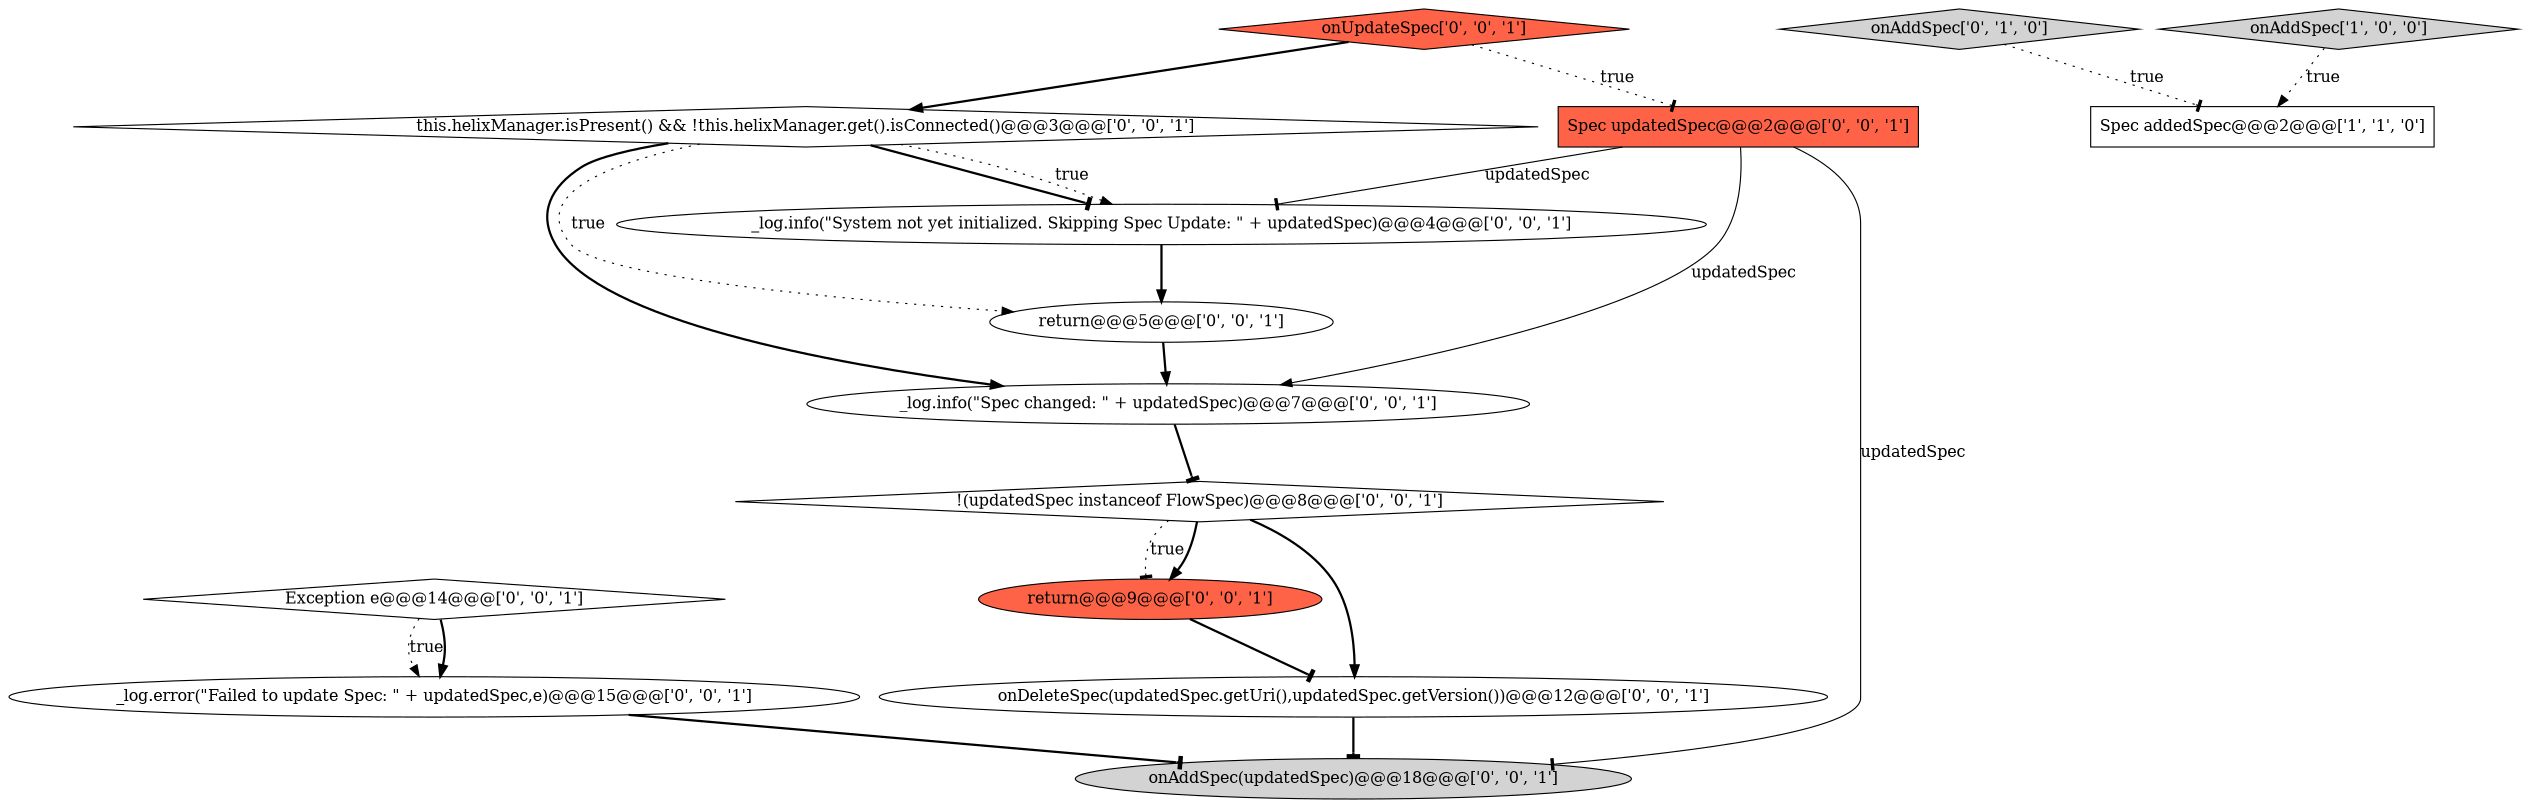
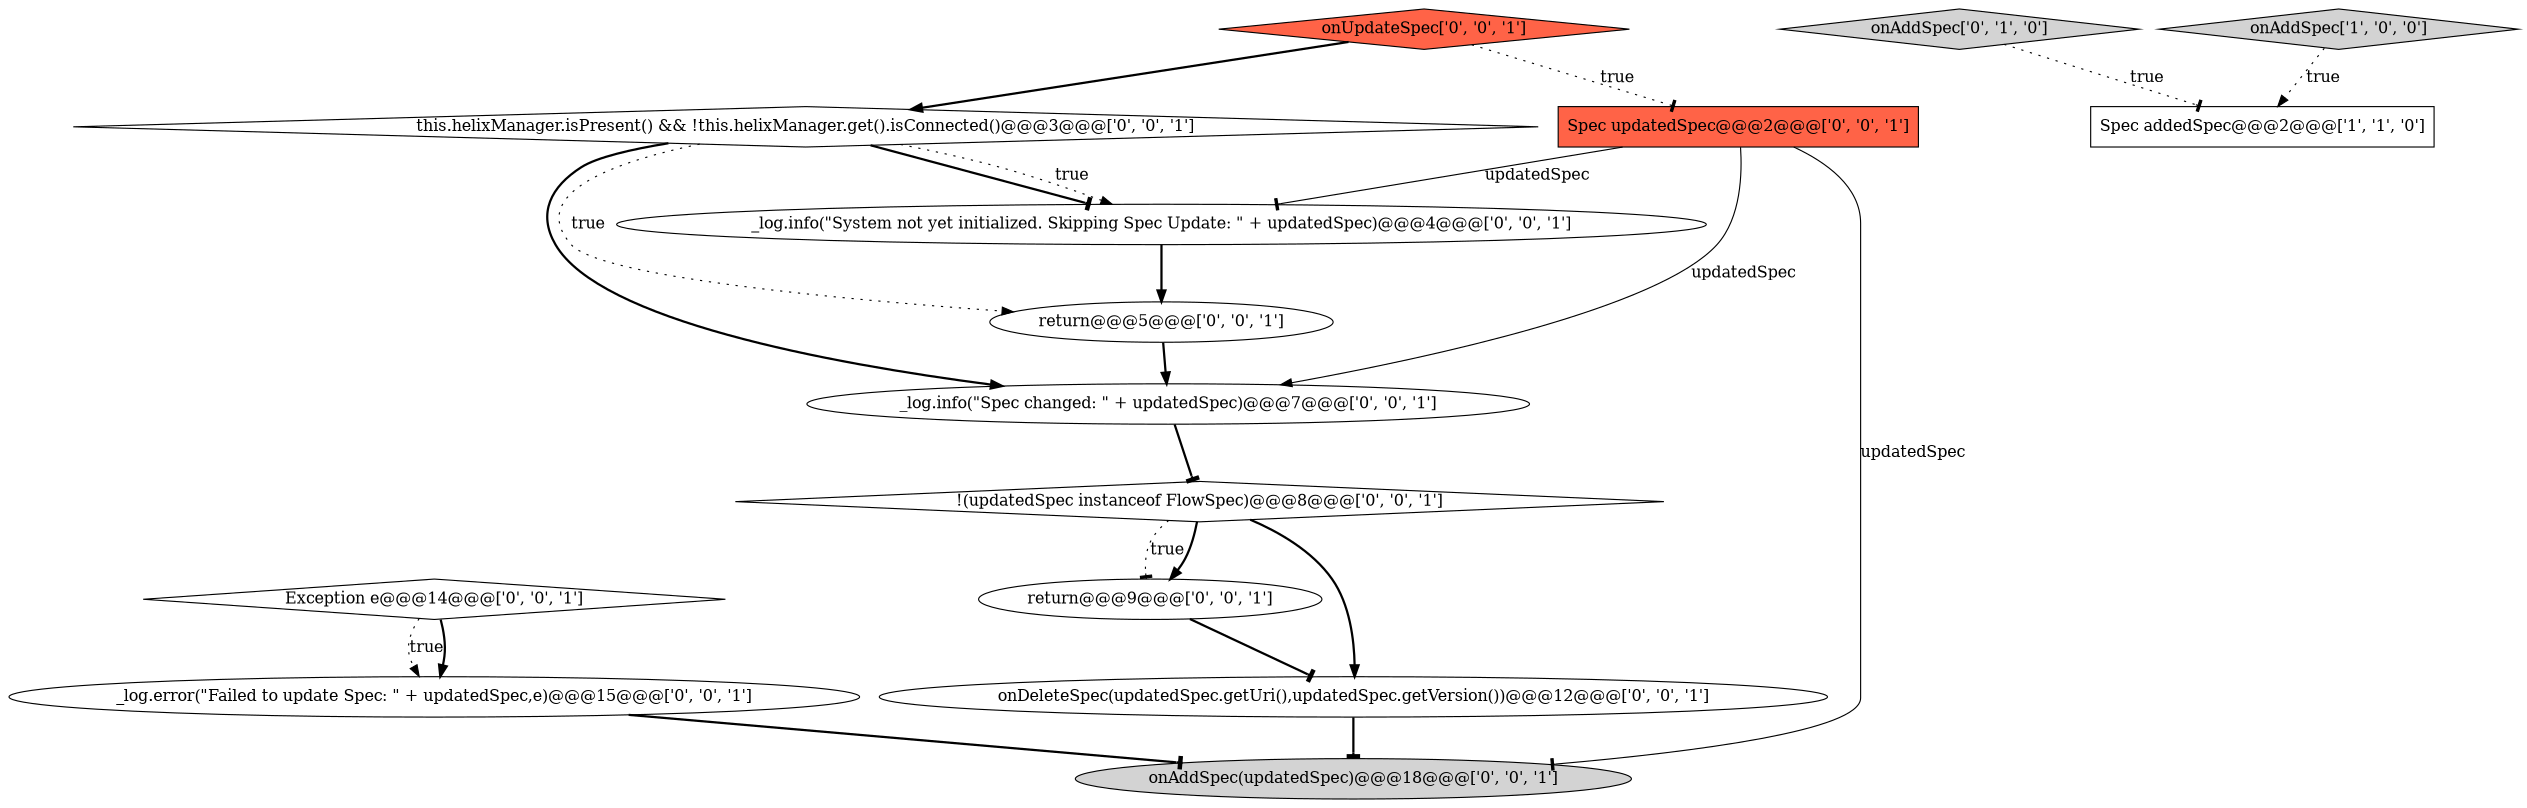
node "return@@@9@@@['0', '0', '1']": fillcolor tomato -> white
